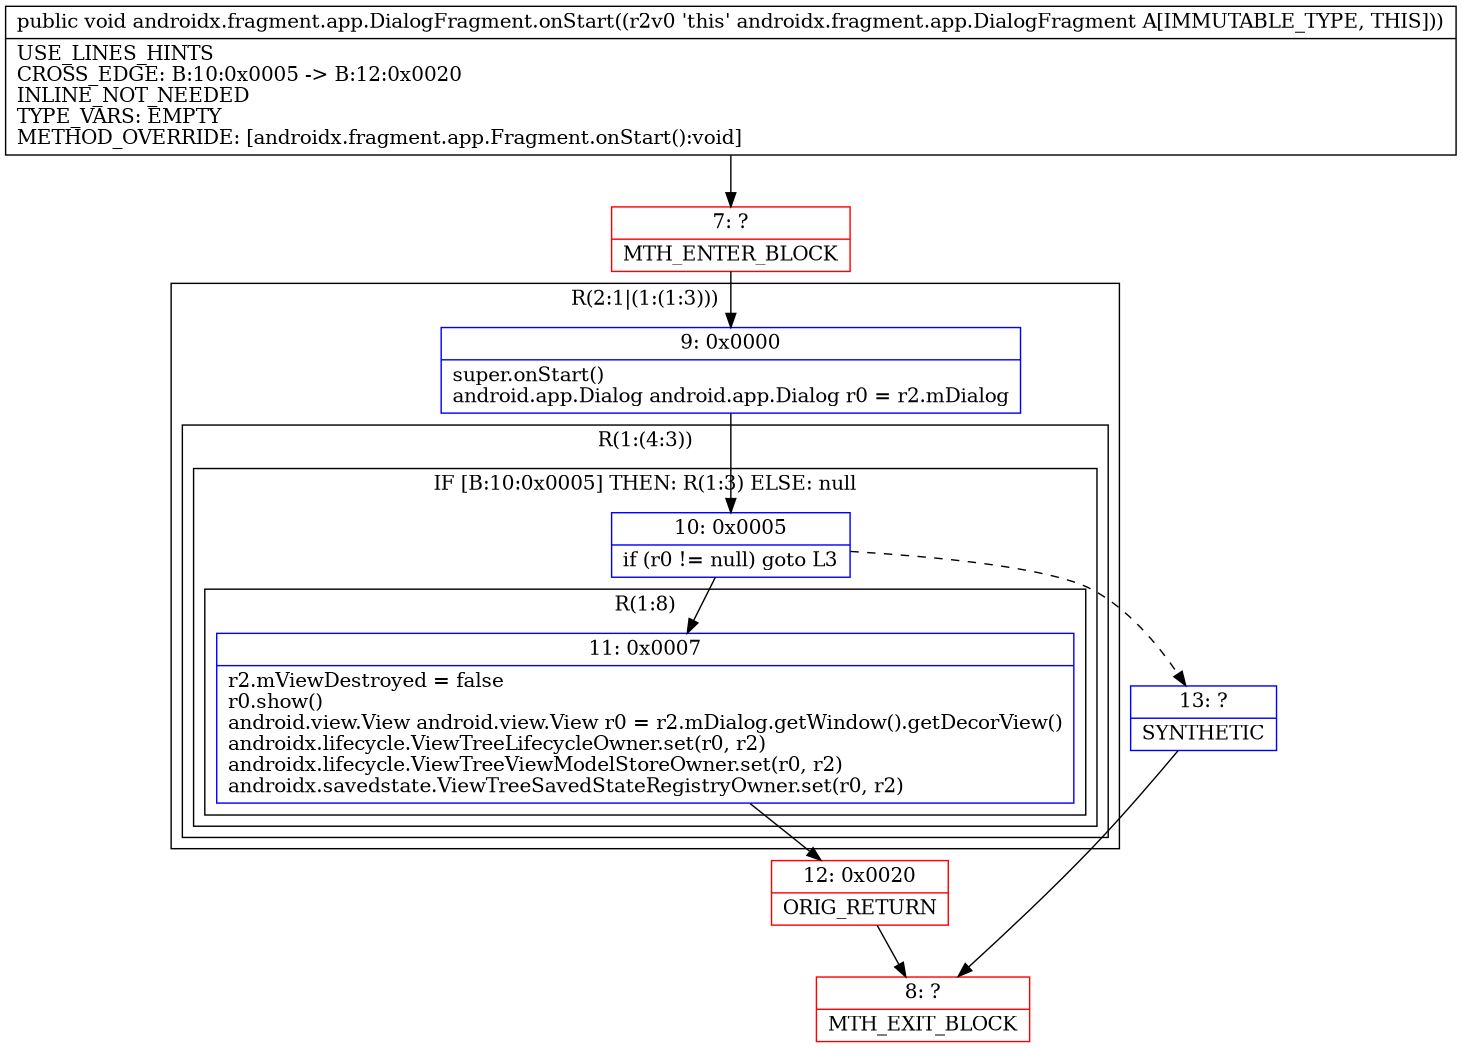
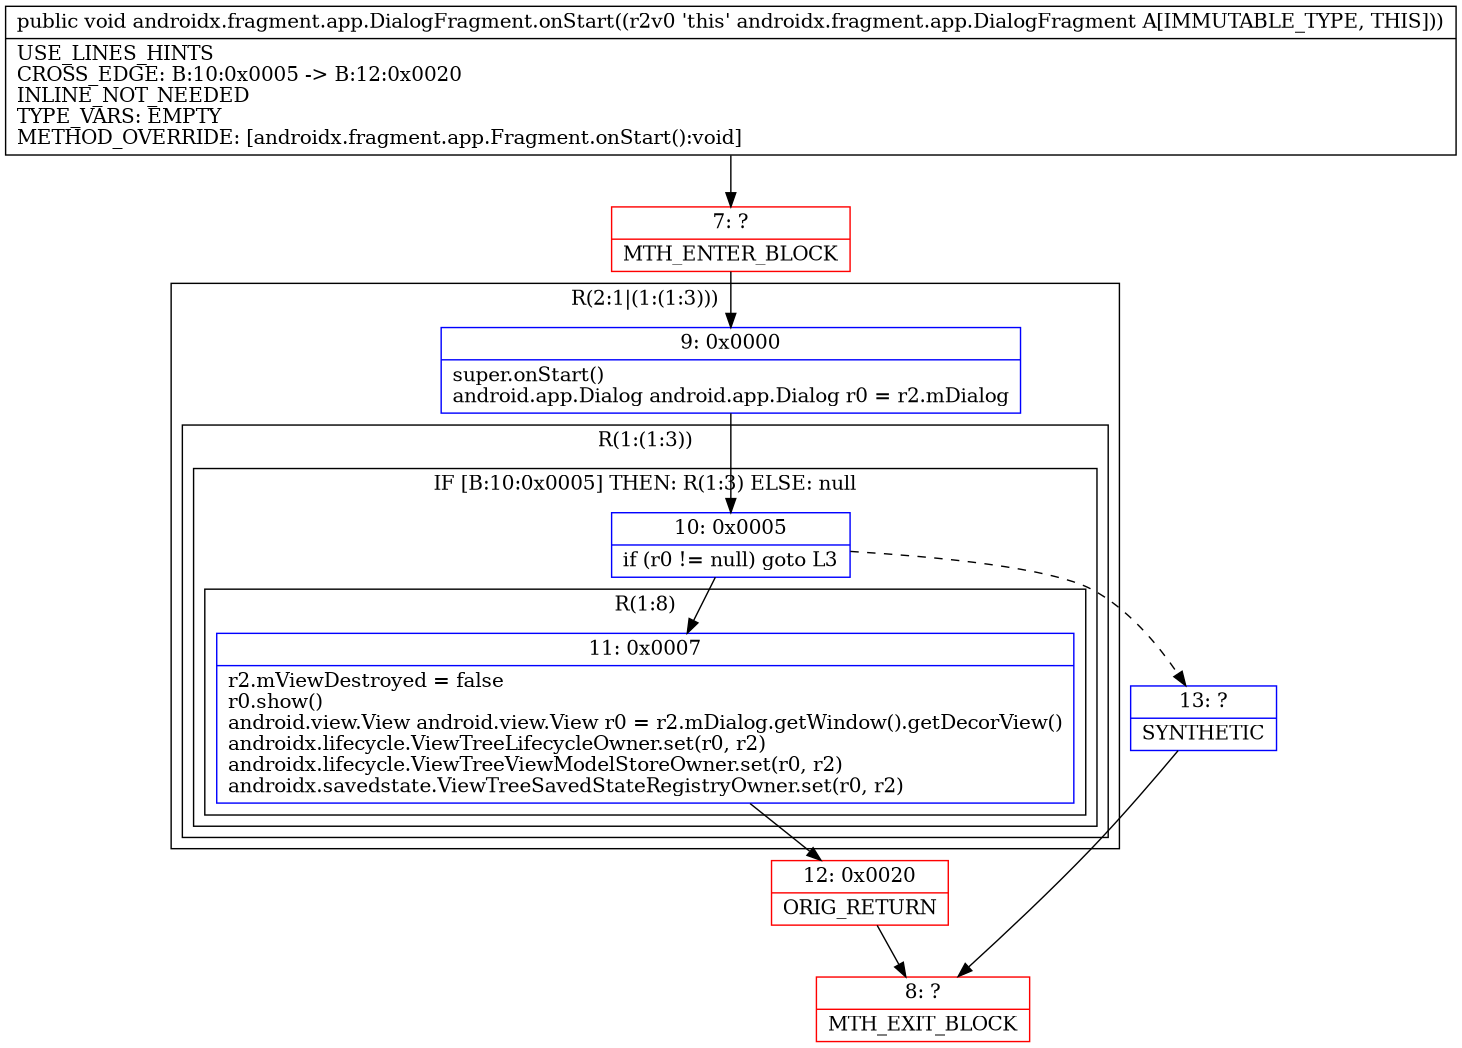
cluster "R(1:(4:3))": label "R(1:(4:3))" -> "R(1:(1:3))"
